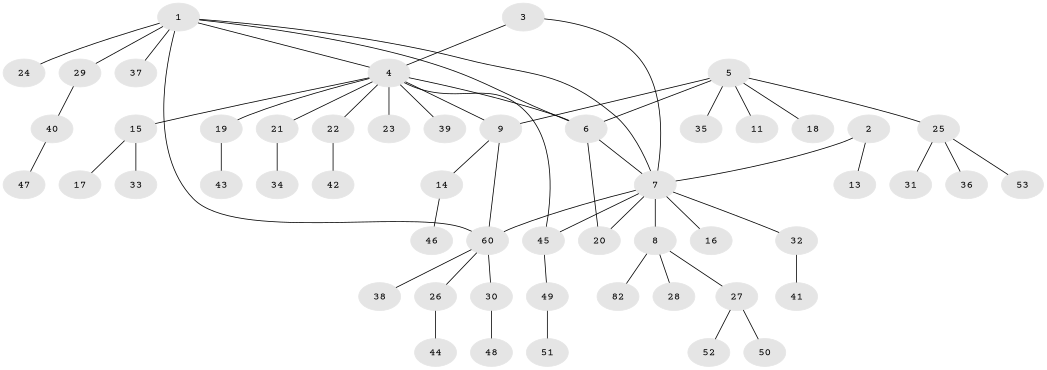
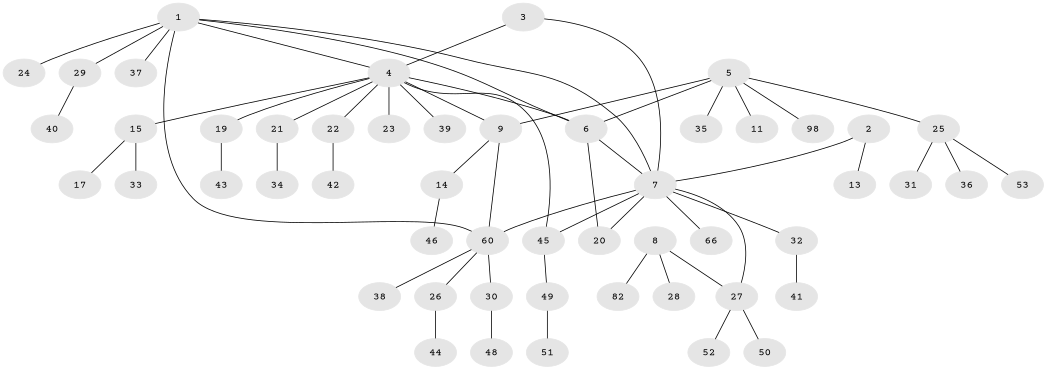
node "18": label "18" -> "98"
node "47": removed
edge "7" -- "8": now "7" -- "27"
node "16": label "16" -> "66"
